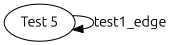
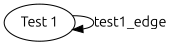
node "Test 5": label "Test 5" -> "Test 1"
